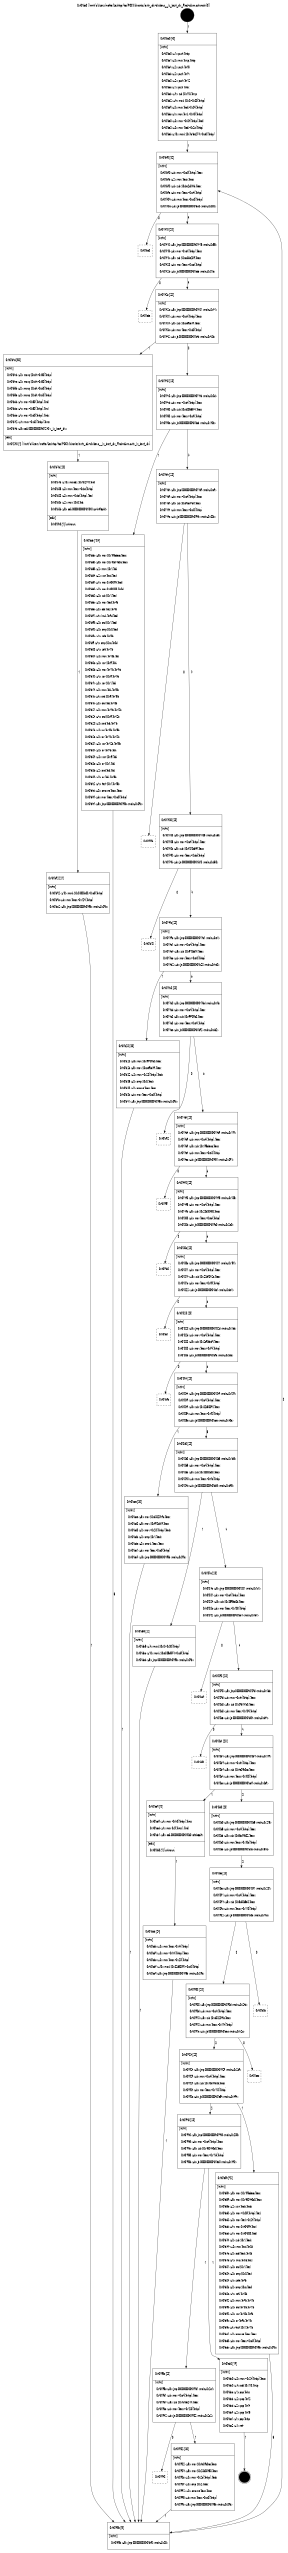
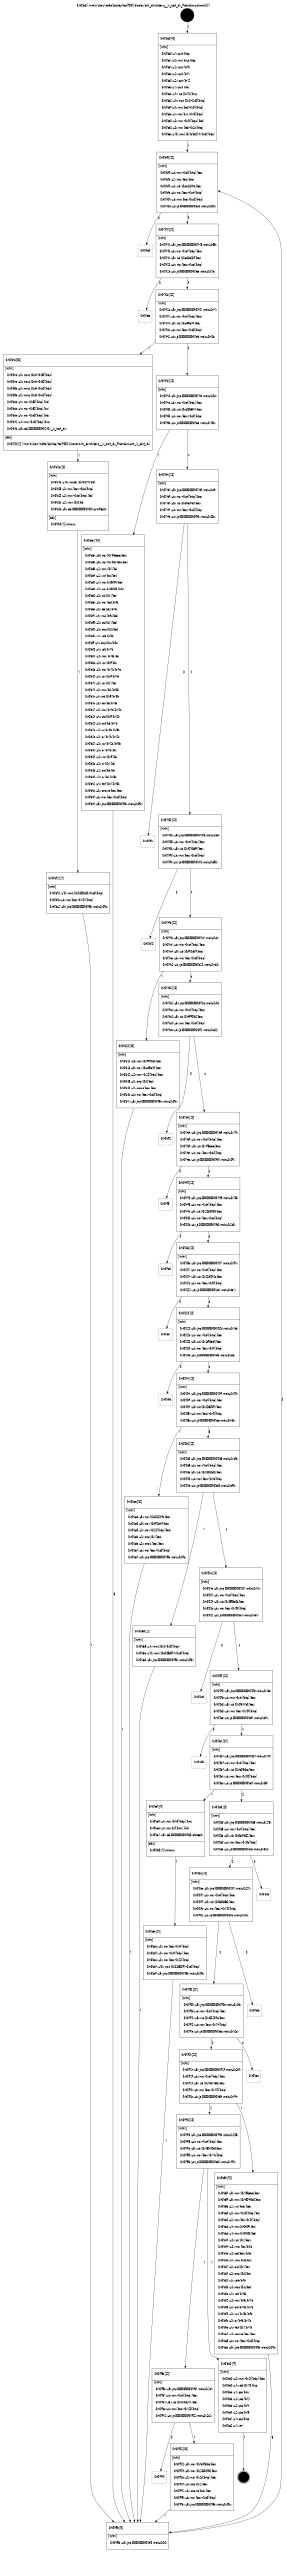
node "0x401c3a": added
